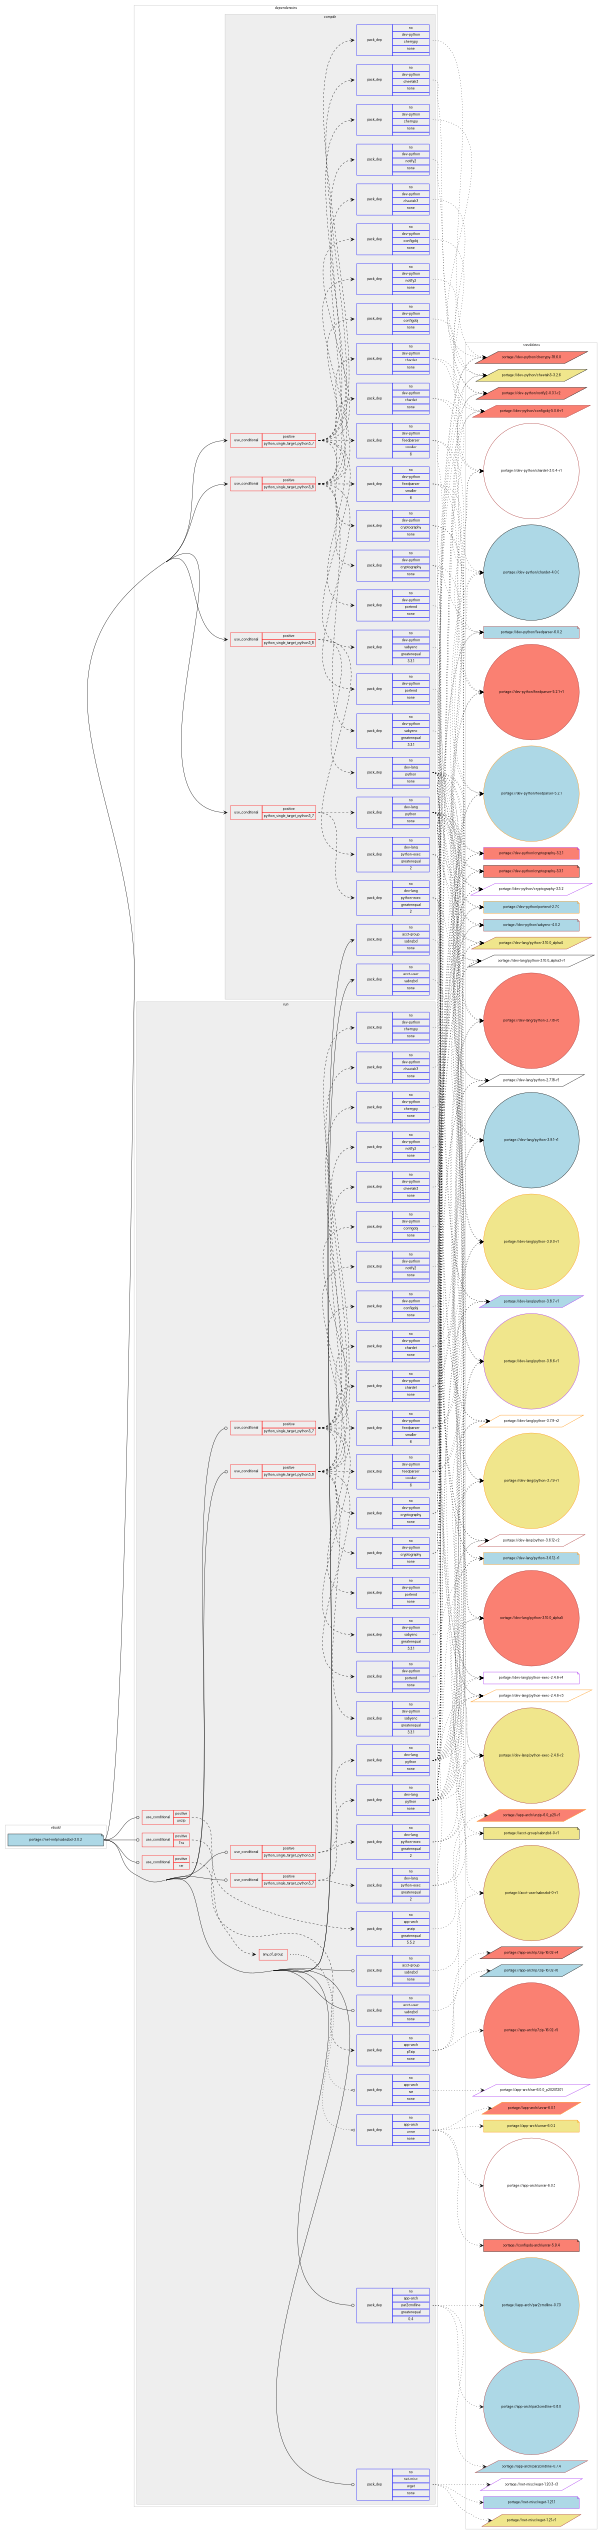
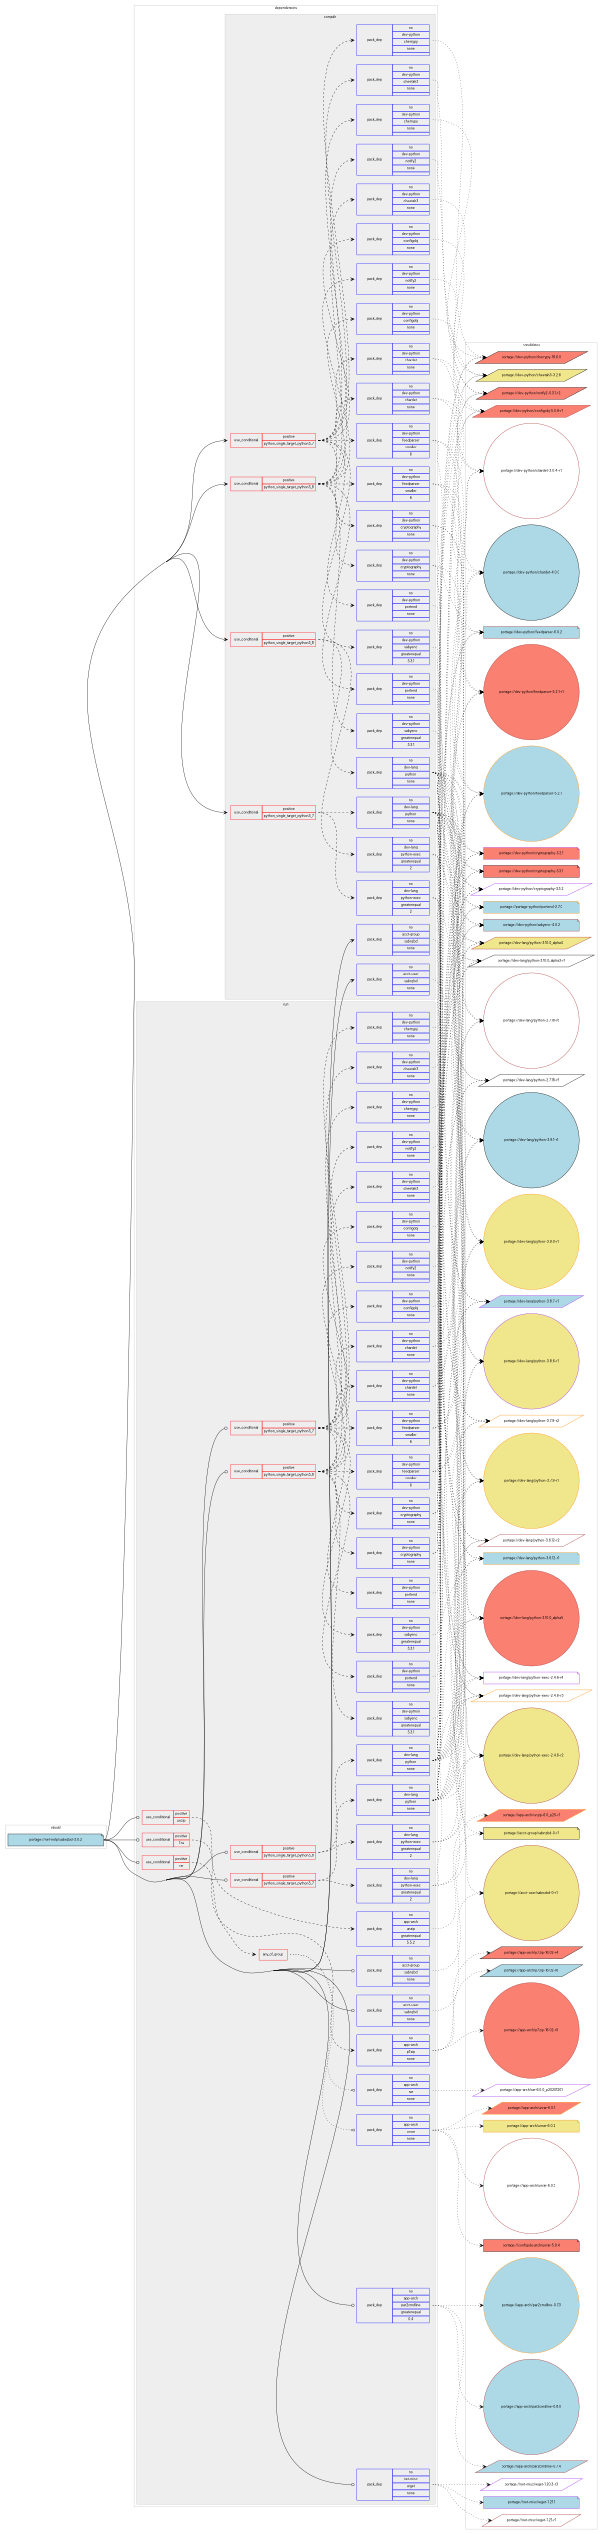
node "portage://dev-python/portend-2.7.0": label "portage://dev-python/portend-2.7.0" -> "portage://portage-python/portend-2.7.0"
node "portage://dev-lang/python-2.7.18-r6": fillcolor salmon -> white
node "portage://net-misc/wget-1.21-r1": fillcolor khaki -> white
